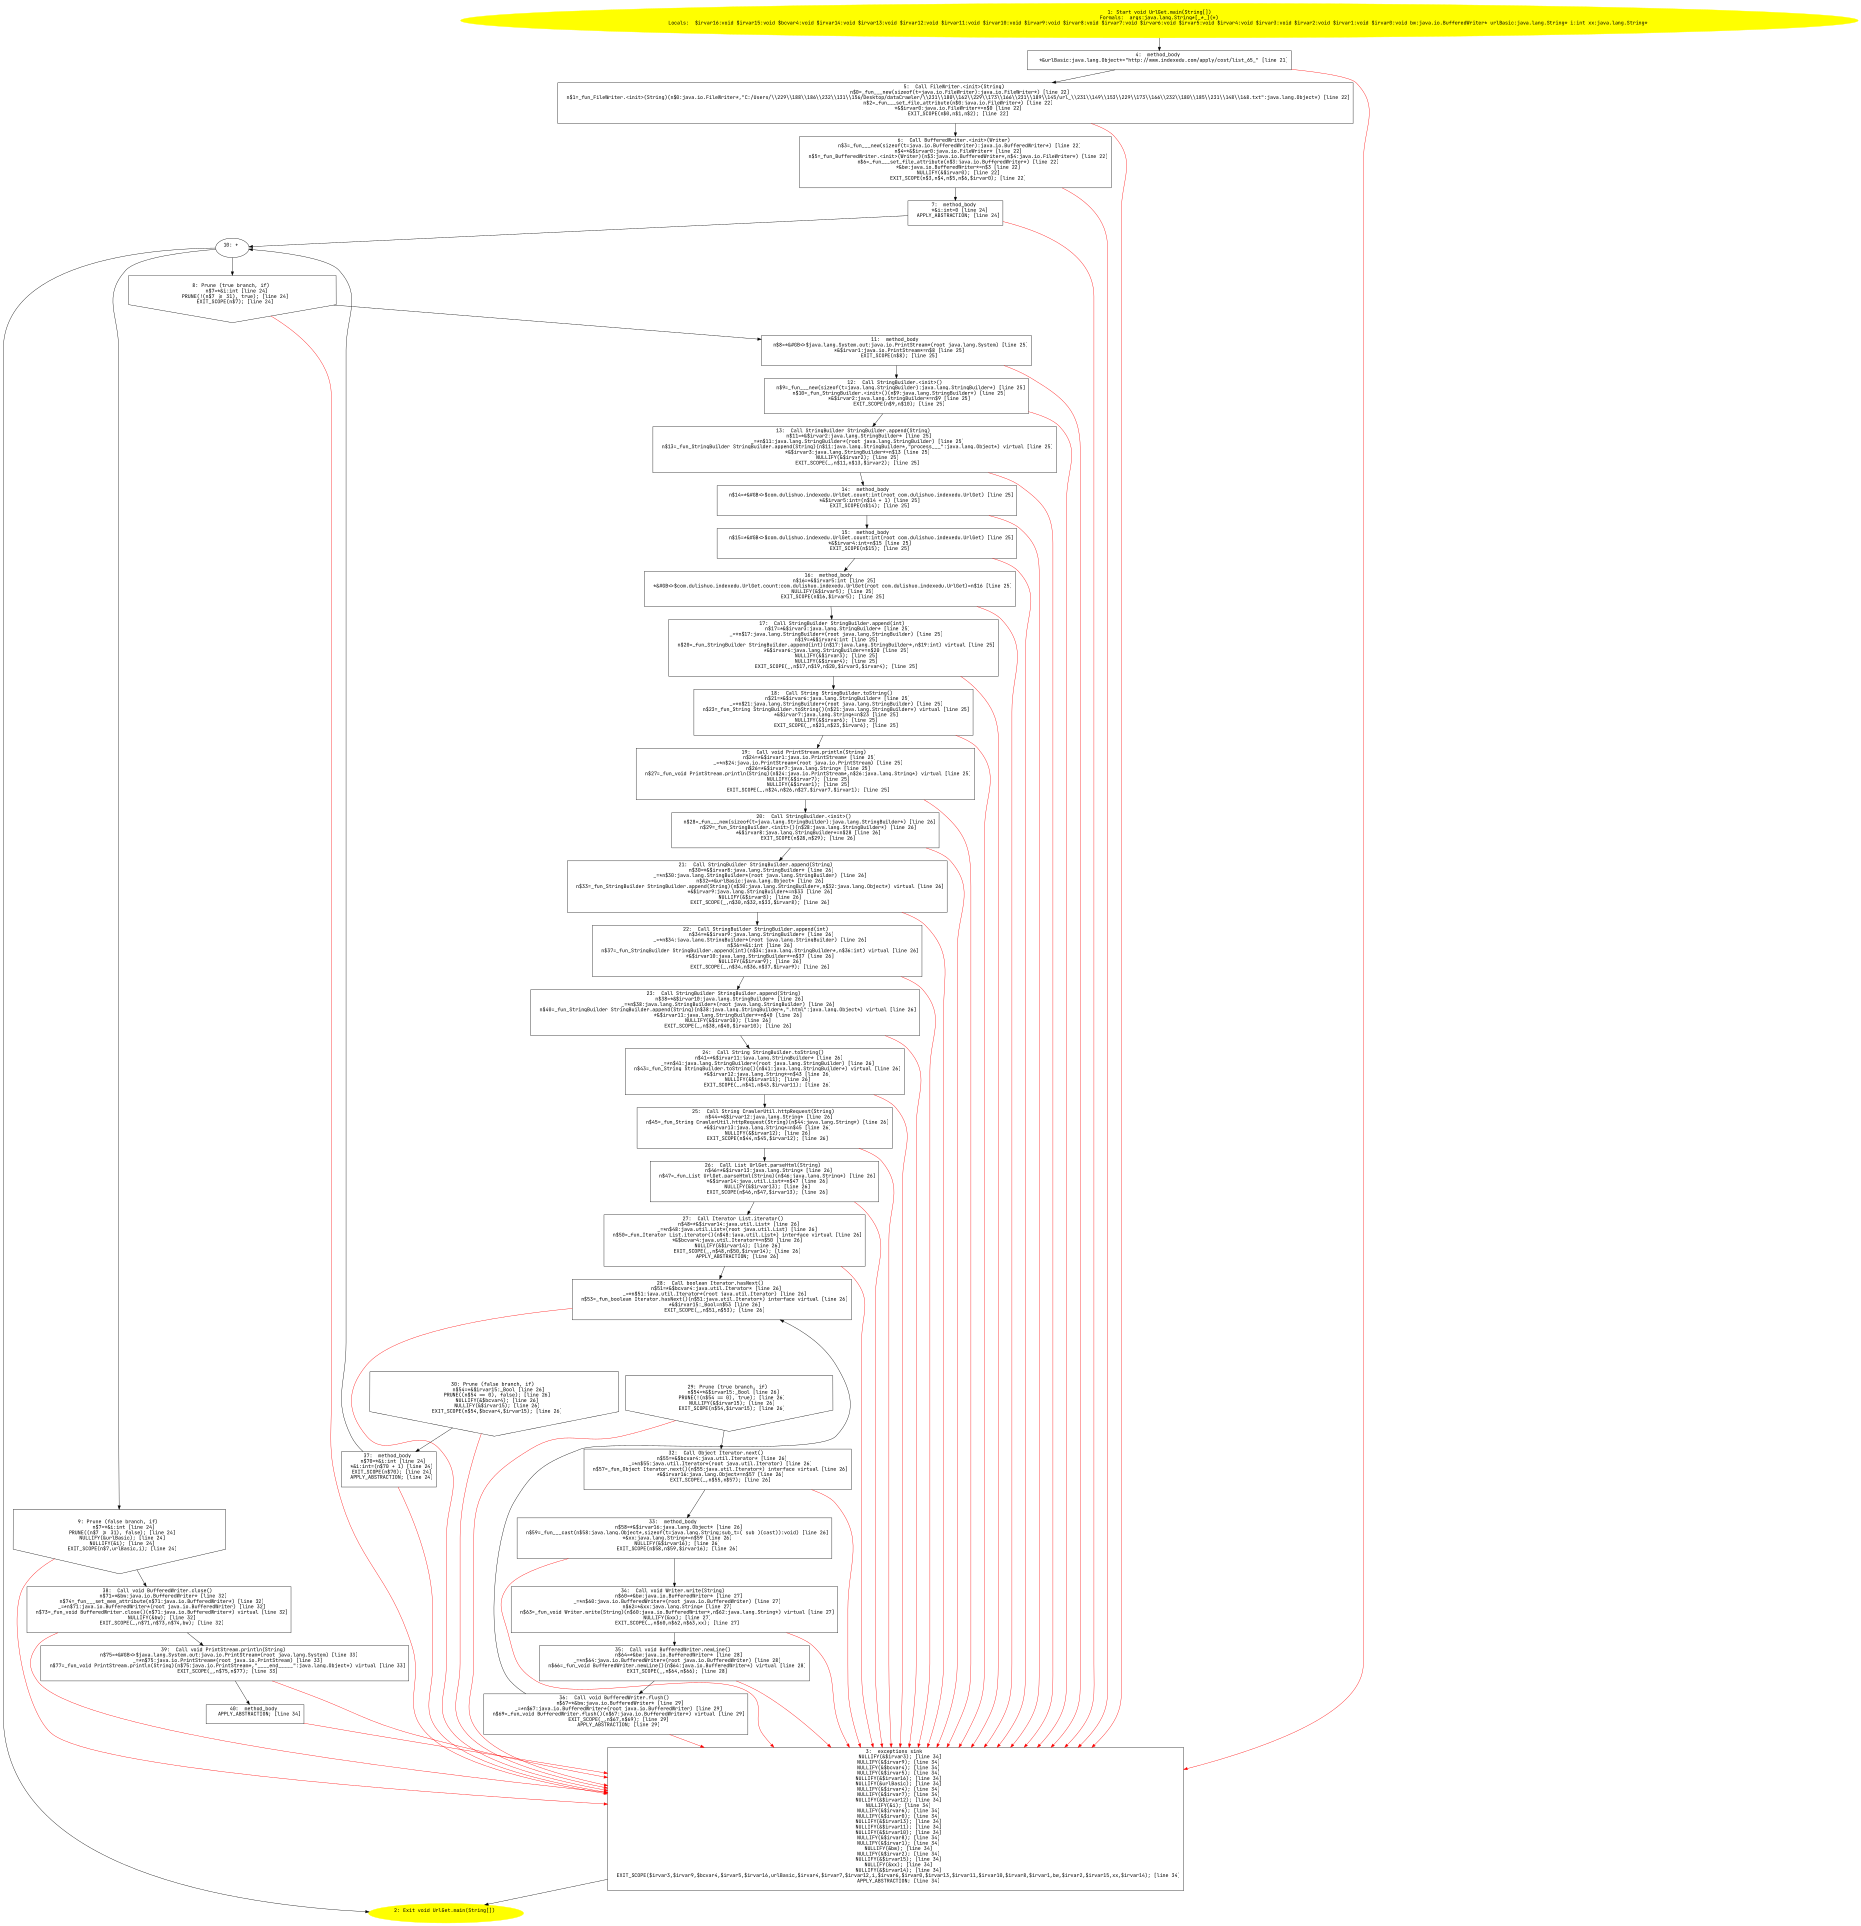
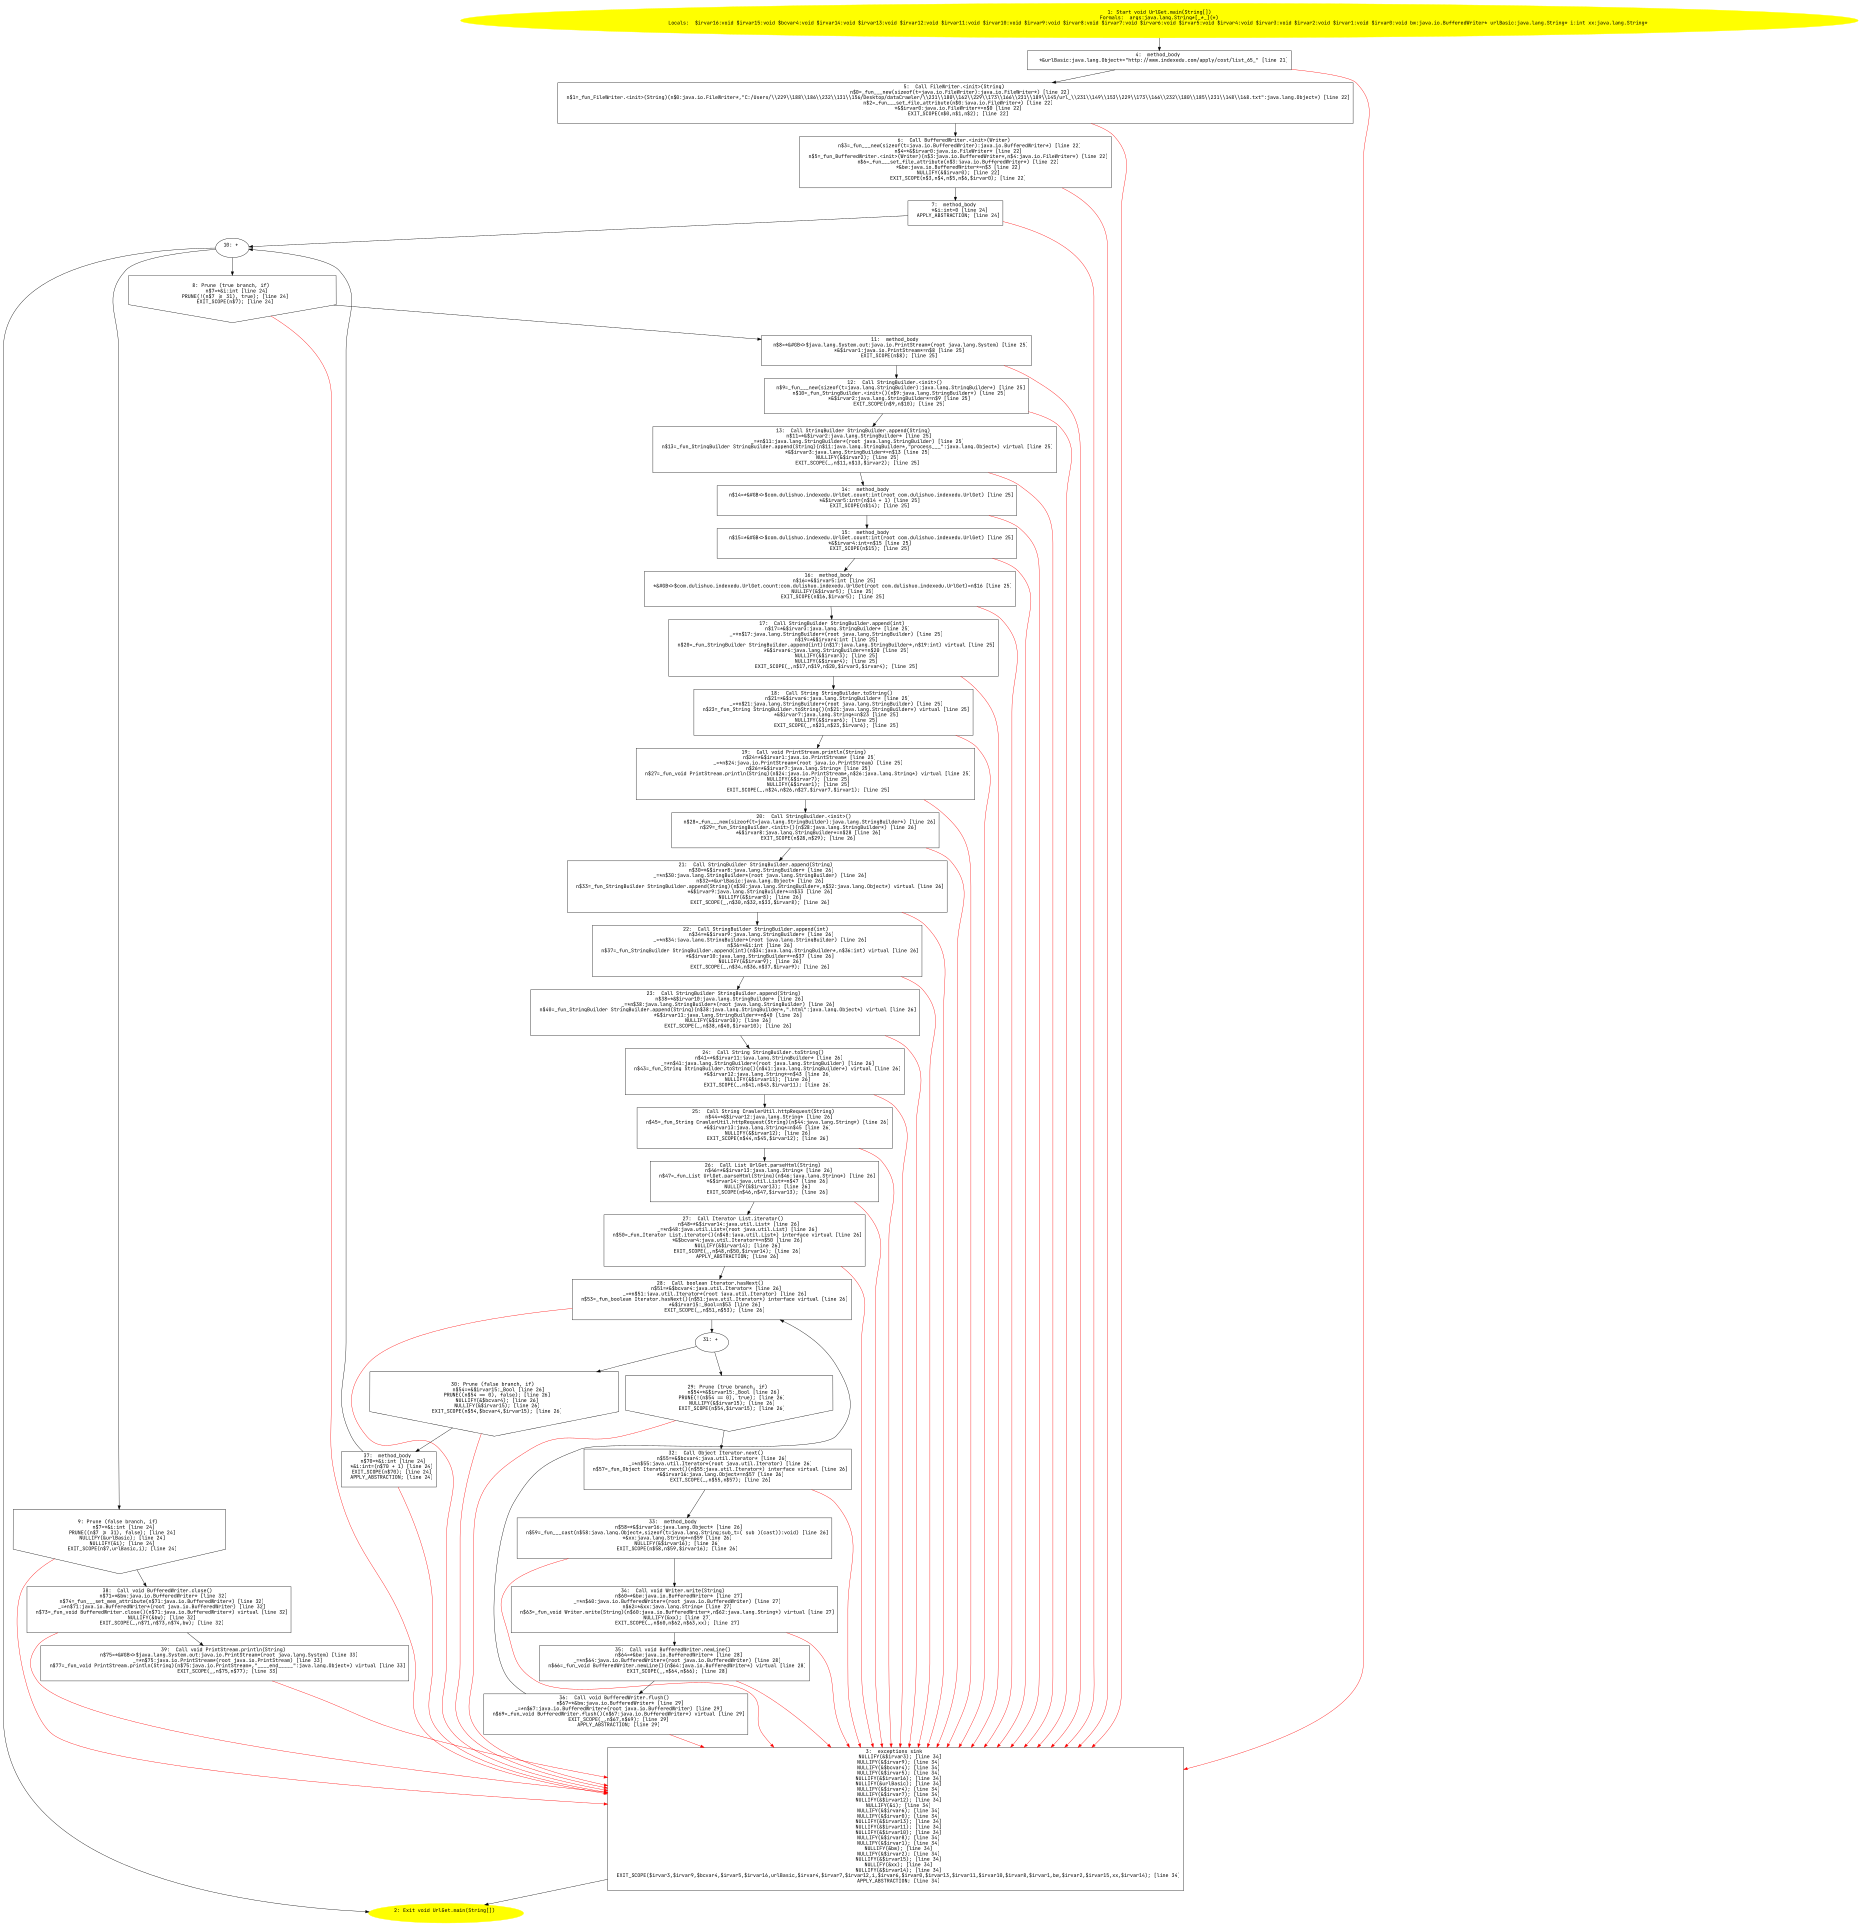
node "31: +": added
node "40:  method_body APPLY_ABSTRACTION; [line 34]": removed
